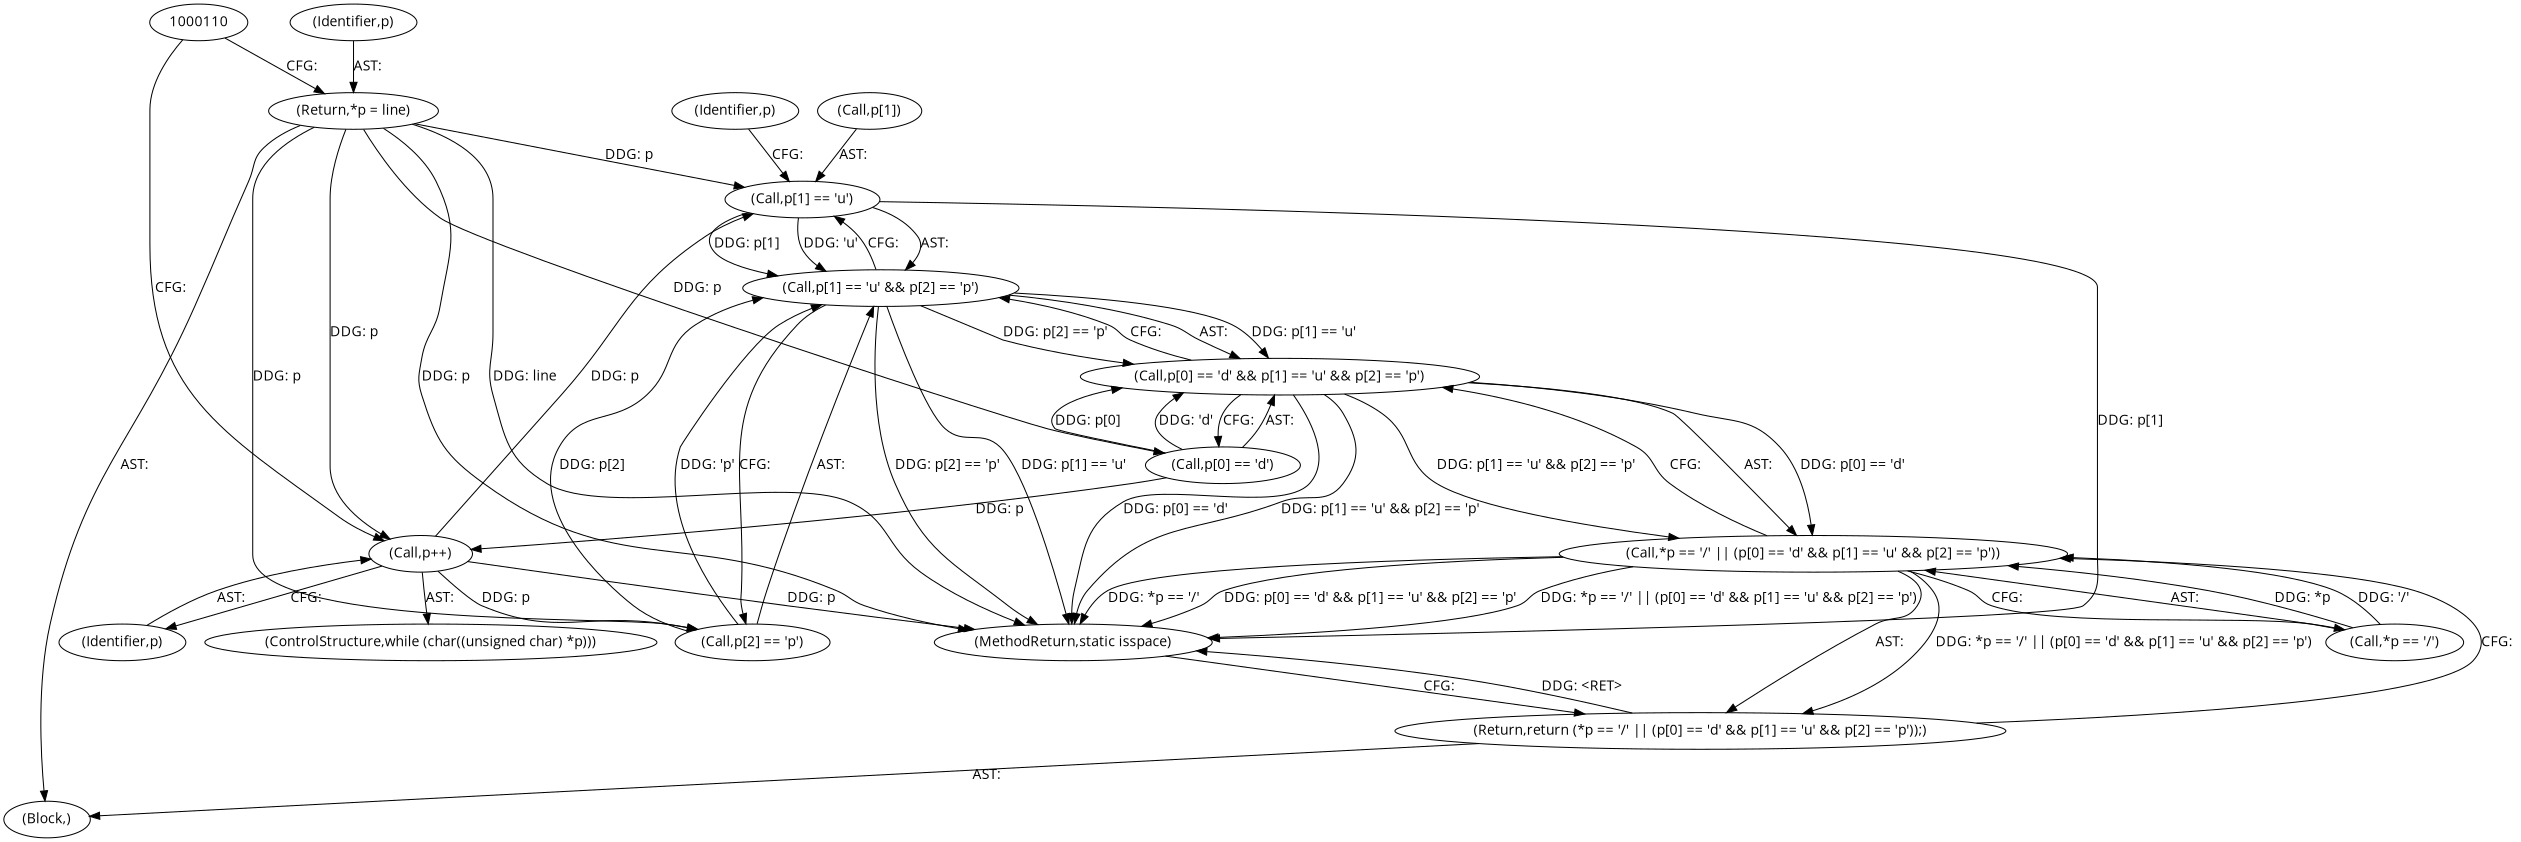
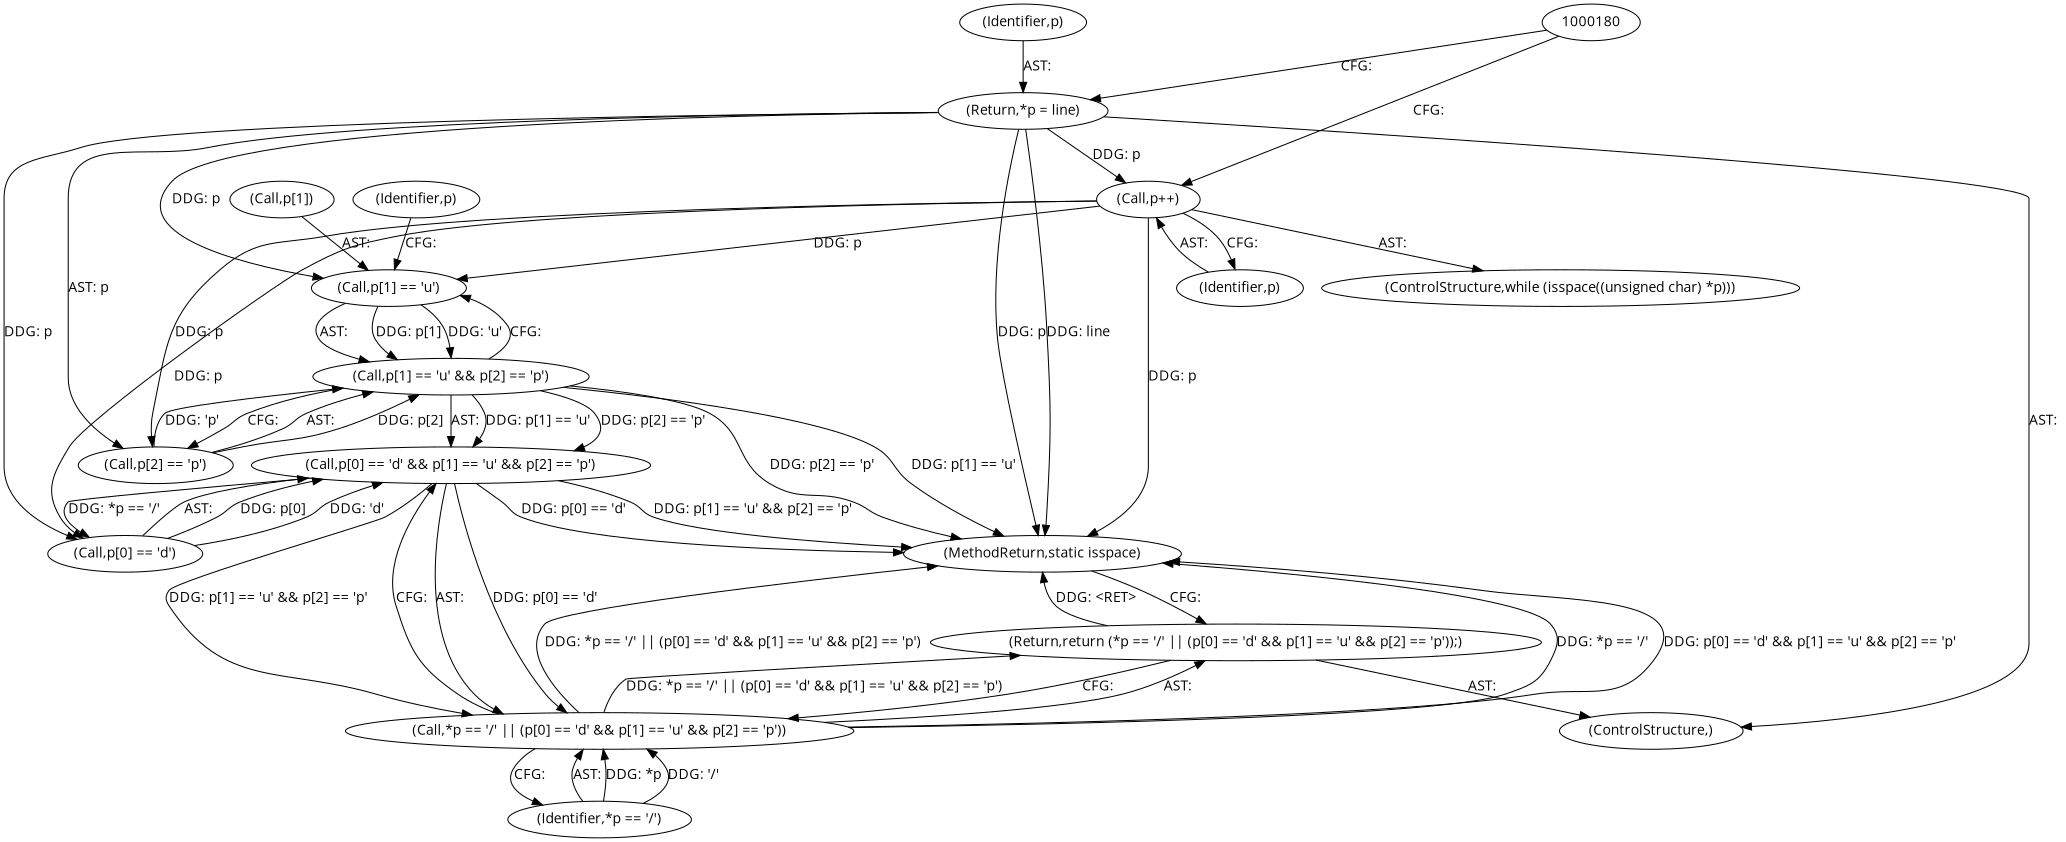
node "1000110": label "1000110" -> "1000180"
edge "(Call,p[1] == 'u')" -> "(MethodReturn,static isspace)": removed, label "DDG: p[1]"
edge "(Call,p[0] == 'd' && p[1] == 'u' && p[2] == 'p')" -> "(Call,p[1] == 'u' && p[2] == 'p')": removed, label "CFG:"
edge "(Return,*p = line)" -> "(Call,p[2] == 'p')": label "DDG: p" -> "AST: p"
edge "(Call,p[0] == 'd' && p[1] == 'u' && p[2] == 'p')" -> "(Call,p[0] == 'd')": label "CFG: " -> "DDG: *p == '/'"
edge "(Call,p[0] == 'd')" -> "(Call,p++)": reversed
node "(ControlStructure,while (char((unsigned char) *p)))": label "(ControlStructure,while (char((unsigned char) *p)))" -> "(ControlStructure,while (isspace((unsigned char) *p)))"
node "(Call,*p == '/')": label "(Call,*p == '/')" -> "(Identifier,*p == '/')"
node "(Block,)": label "(Block,)" -> "(ControlStructure,)"
